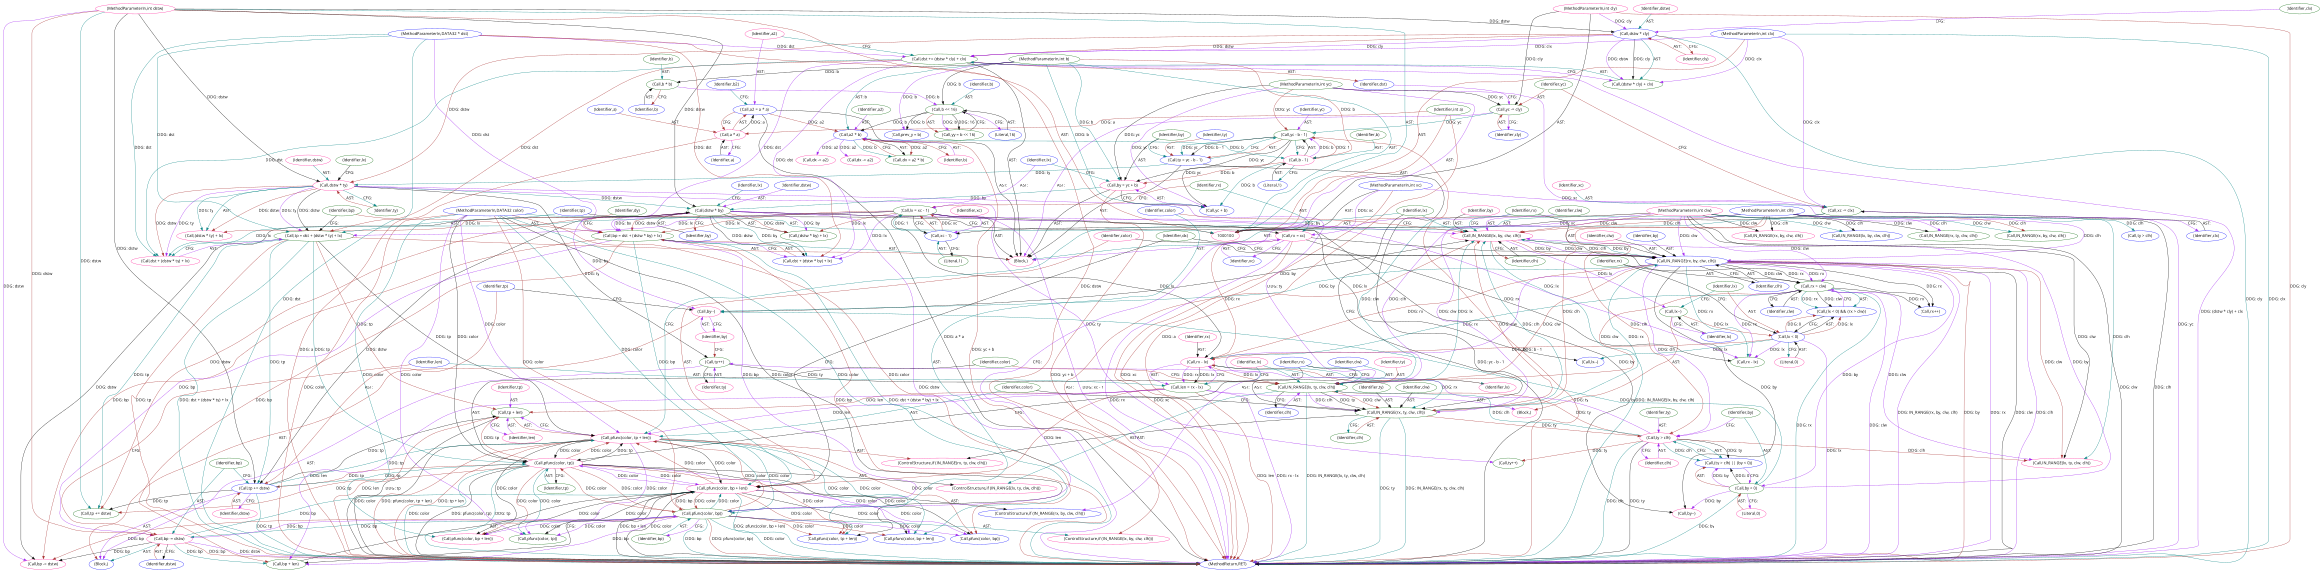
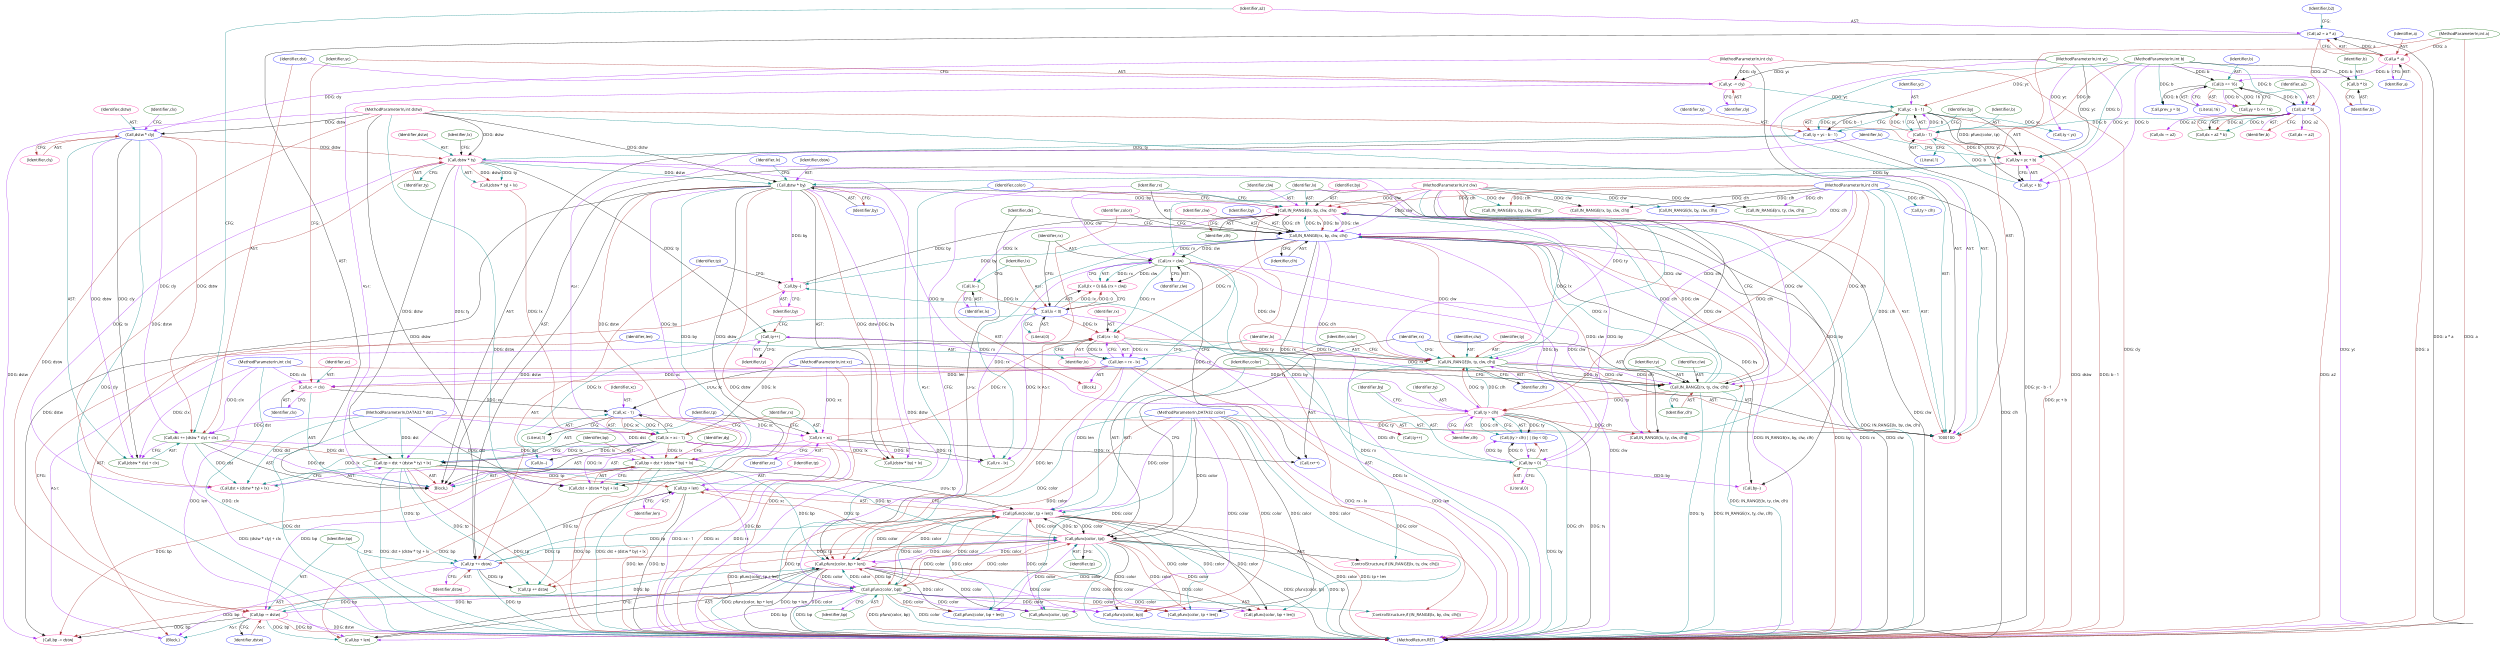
edge "(Call,dst += (dstw * cly) + clx)" -> "(Identifier,dst)": reversed
edge "(MethodParameterIn,int b)" -> "(Call,prev_y = b)": color purple -> teal
edge "(Call,b * b)" -> "(Call,b << 16)": now "(Call,a * a)" -> "(Call,b << 16)"
edge "(MethodParameterIn,int b)" -> "(Call,a2 * b)": label "AST: b" -> "DDG: b"
node "(Identifier,int a)": label "(Identifier,int a)" -> "(MethodParameterIn,int a)"
node "(Call,yc -= cly)": color darkgreen -> deeppink
edge "(MethodParameterIn,DATA32 * dst)" -> "(Call,dst + (dstw * by) + lx)": color brown -> black
node "(Call,ty < yc)": added
edge "(Call,yc - b - 1)" -> "(Call,by = yc + b)": label "DDG: yc" -> "DDG: pfunc(color, tp)"
edge "(Call,b - 1)" -> "(Call,yc + b)": reversed
edge "(MethodParameterIn,int b)" -> "(Call,yc + b)": color teal -> purple
node "(Call,xc -= clx)": color darkgreen -> deeppink
edge "(Call,lx = xc - 1)" -> "(Call,(dstw * ty) + lx)": reversed
node "(Call,dst + (dstw * by) + lx)": color blue -> darkgreen
node "(Call,(lx < 0) && (rx > clw))": color blue -> deeppink
edge "(Call,a2 * b)" -> "(MethodReturn,RET)": label "DDG: yc + b" -> "DDG: a2"
edge "(MethodParameterIn,int xc)" -> "(Call,xc - 1)": added, label "DDG: xc"
node "(Call,len = rx - lx)": color darkgreen -> blue
edge "(Call,len = rx - lx)" -> "(Call,tp + len)": now "(Call,len = rx - lx)" -> "(Call,xc -= clx)"
edge "(Call,xc - 1)" -> "(Call,rx = xc)": added, label "DDG: xc"
node "(ControlStructure,if (IN_RANGE(rx, ty, clw, clh)))": removed
node "(ControlStructure,if (IN_RANGE(rx, by, clw, clh)))": removed
